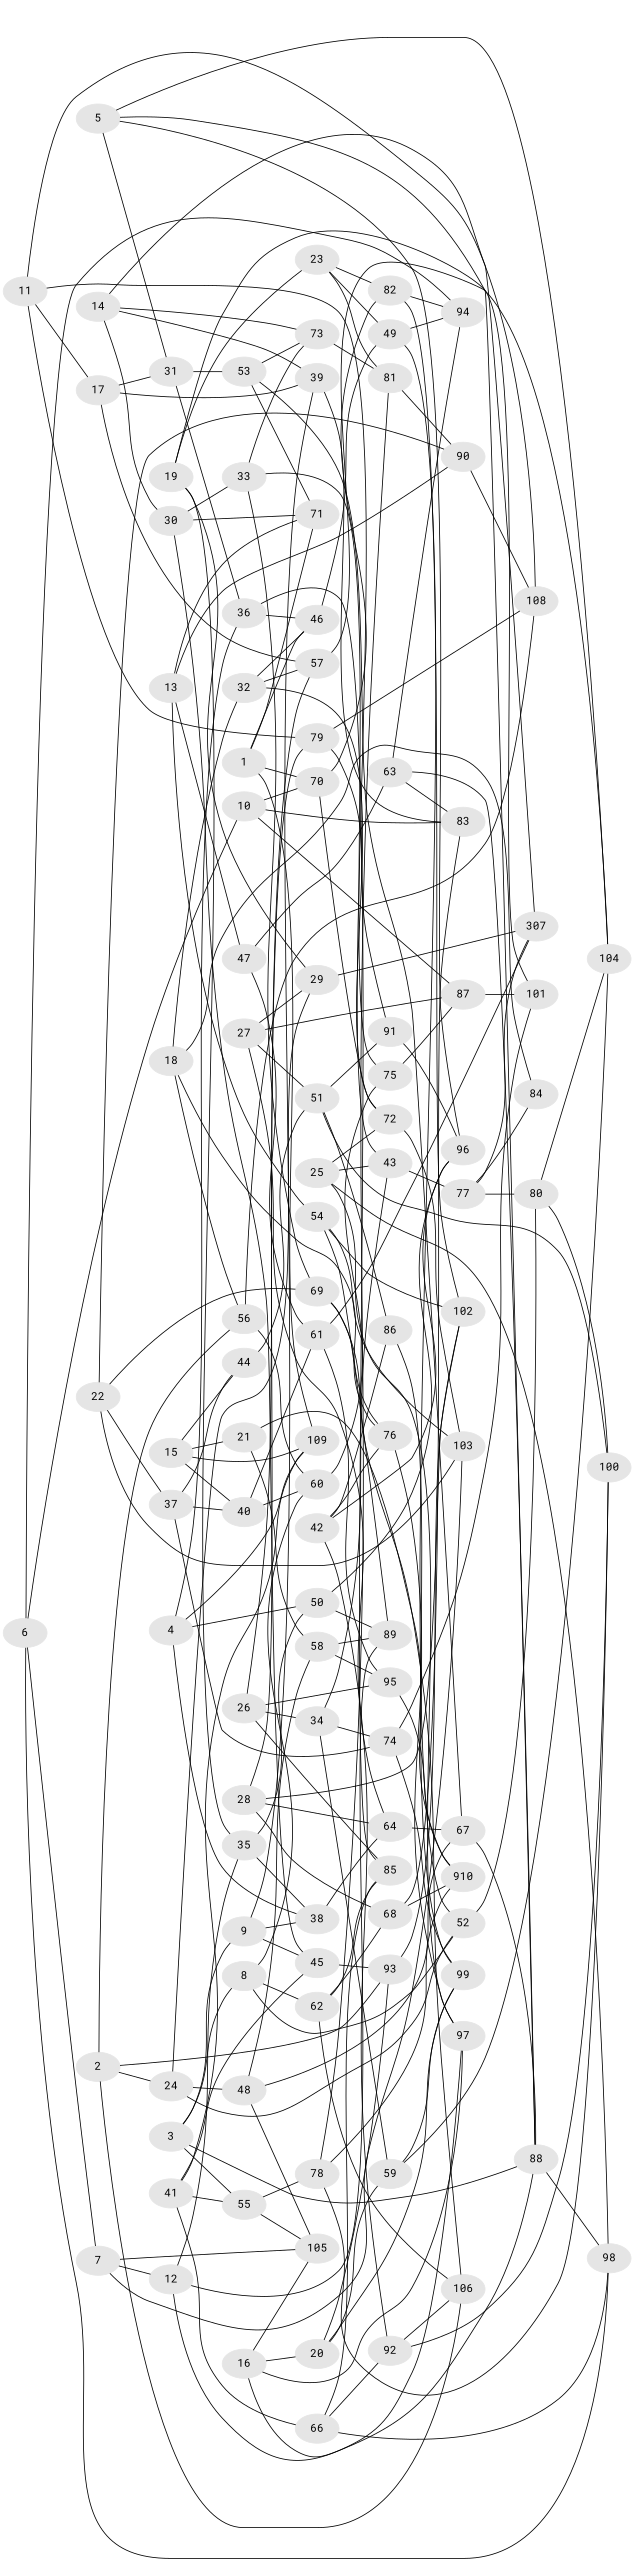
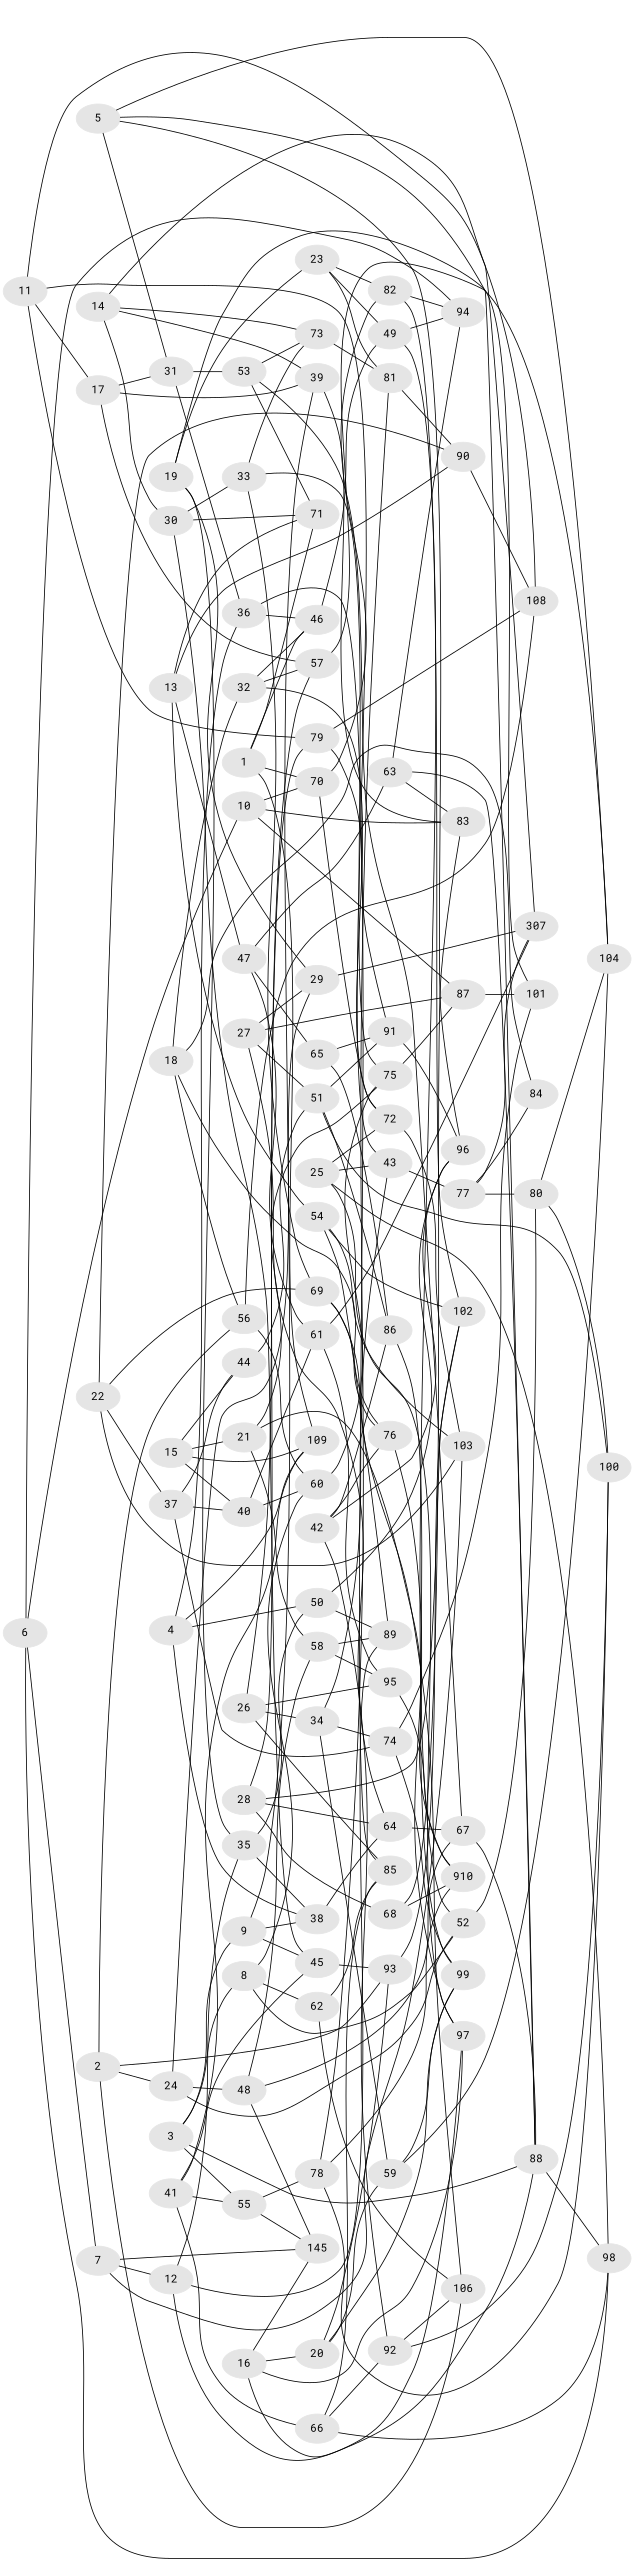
node "65": added
edge "75" -- "21": added
edge "68" -- "62": removed
node "105": label "105" -> "145"
